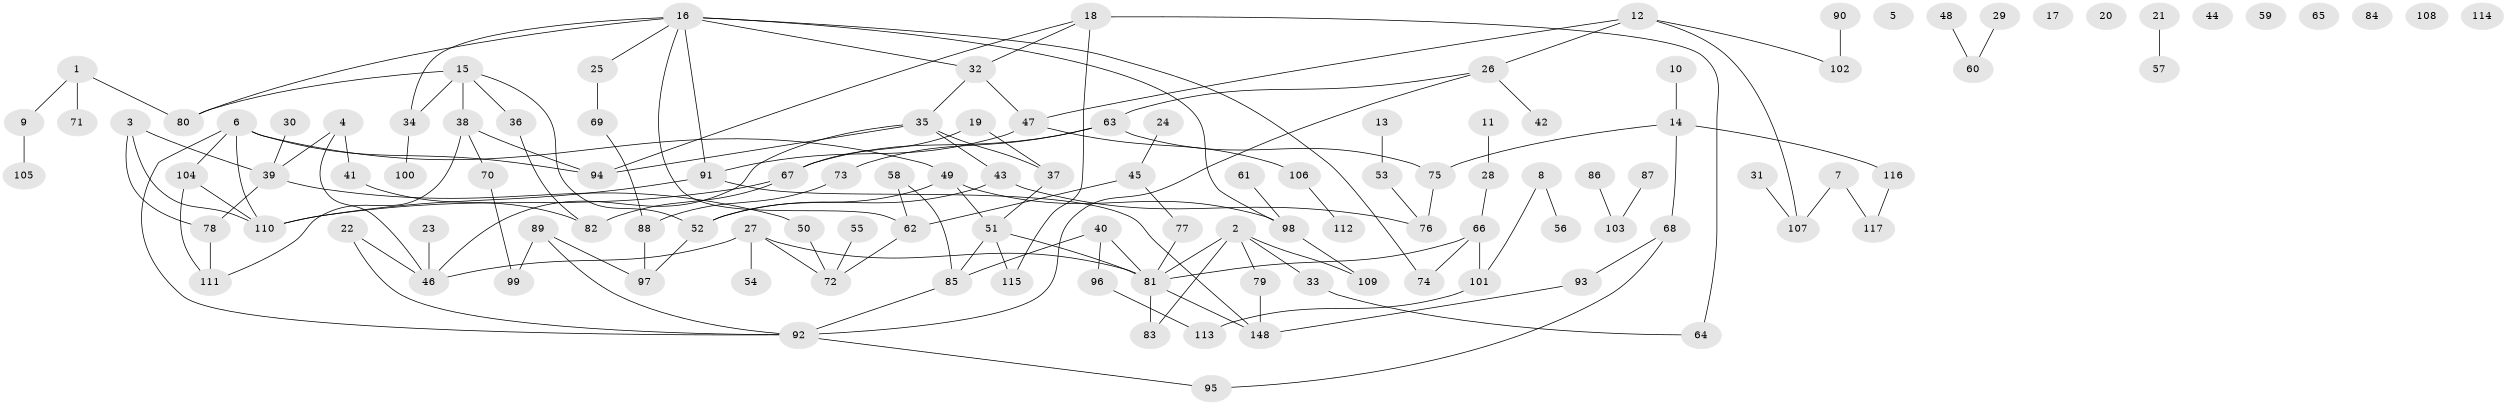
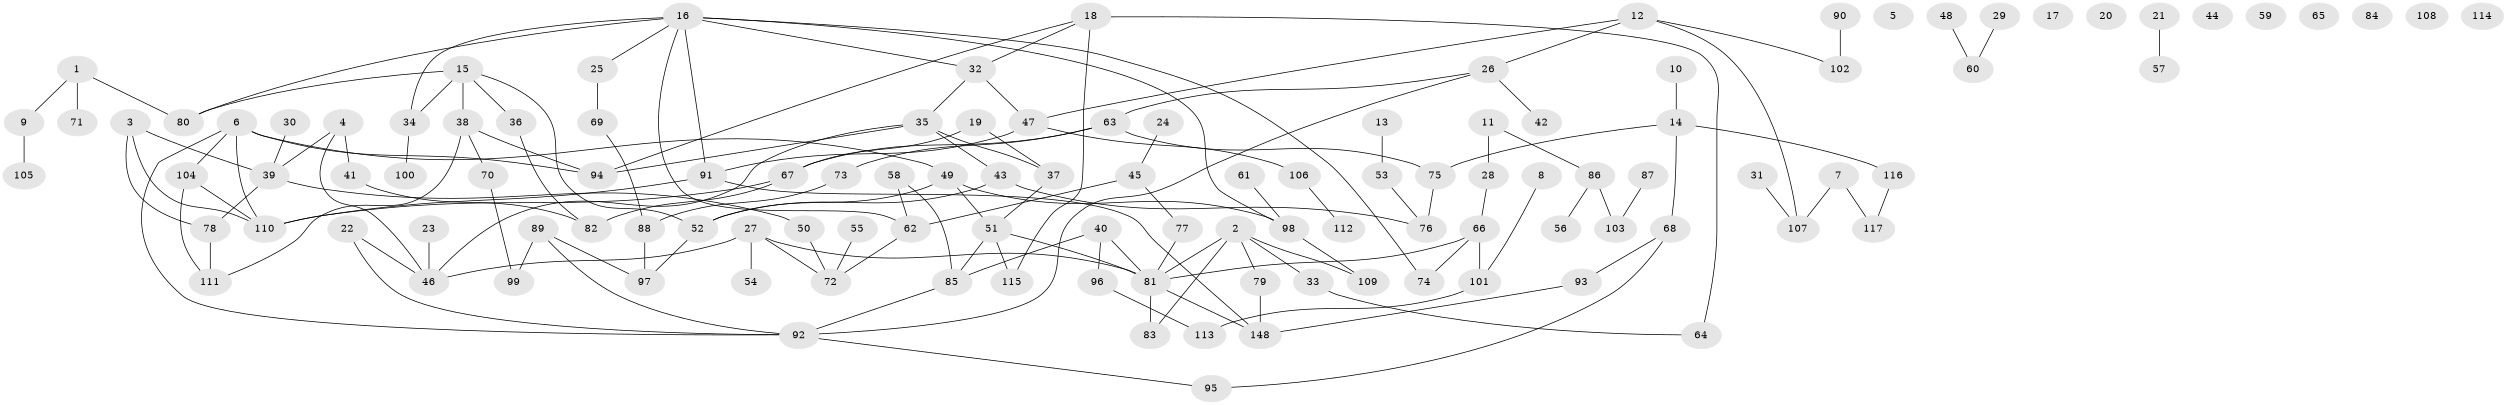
edge "11" -- "86": added
edge "8" -- "56": now "86" -- "56"
